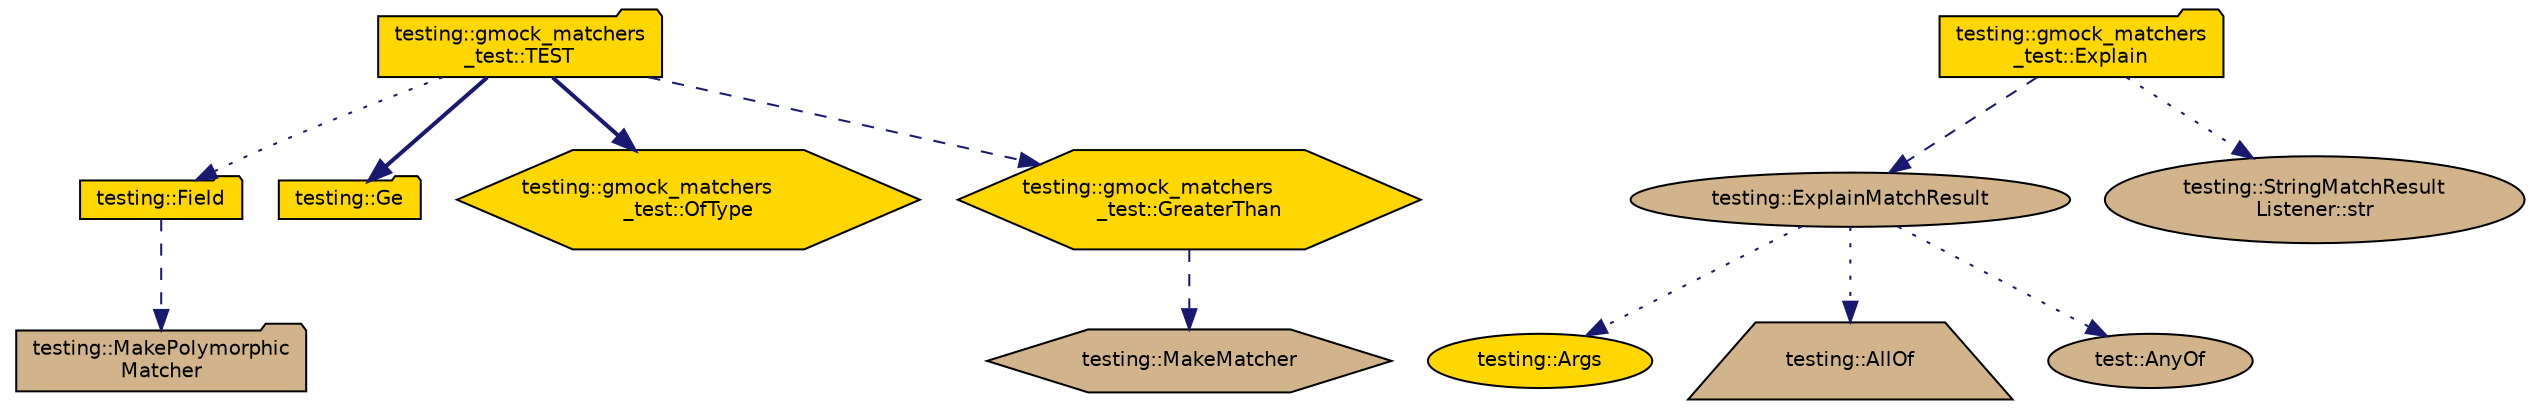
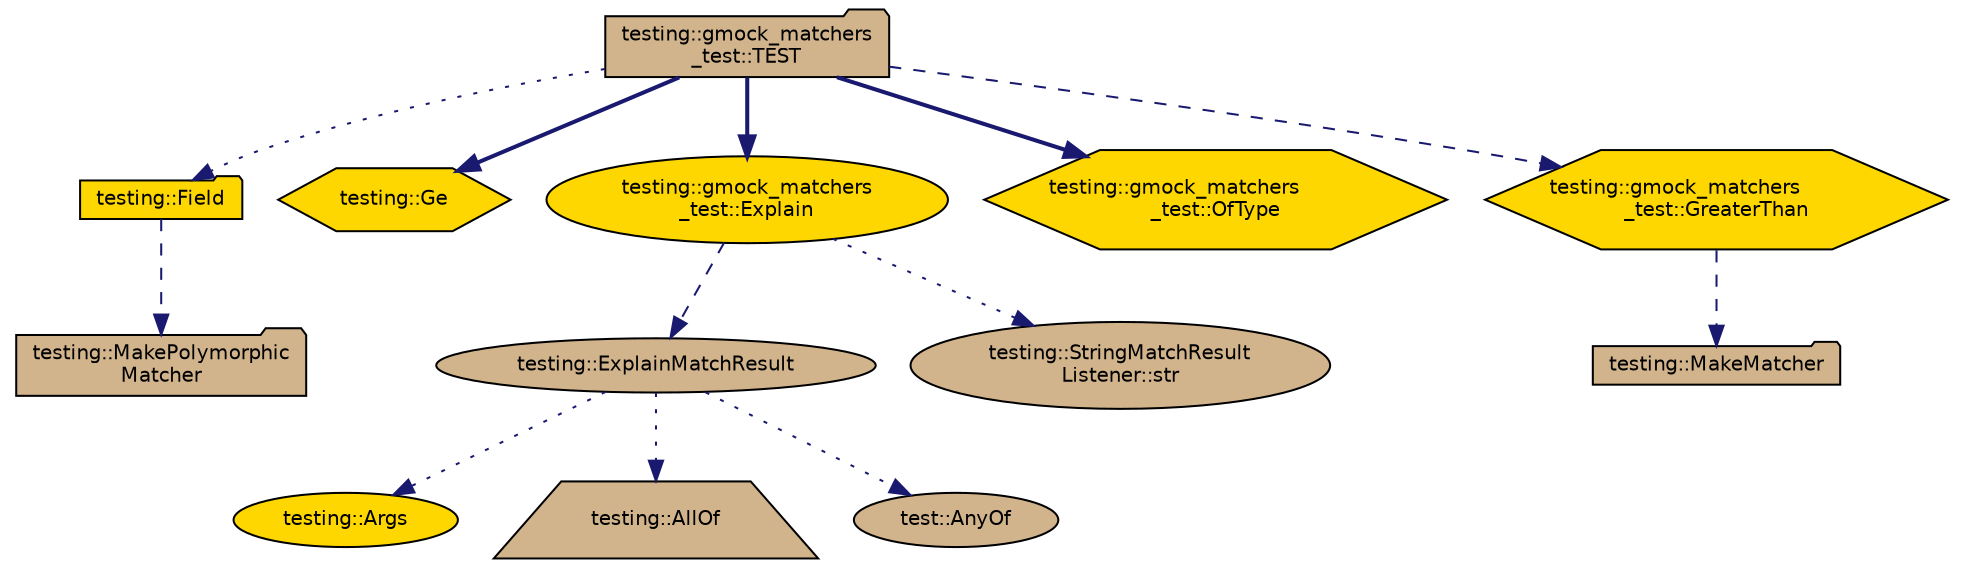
node "testing::gmock_matchers _test::TEST": fillcolor gold -> tan
node "testing::gmock_matchers _test::Explain": shape folder -> ellipse
edge "testing::gmock_matchers _test::TEST" -> "testing::gmock_matchers _test::Explain": added
node "testing::Ge": shape folder -> hexagon
node "testing::MakeMatcher": shape hexagon -> folder
